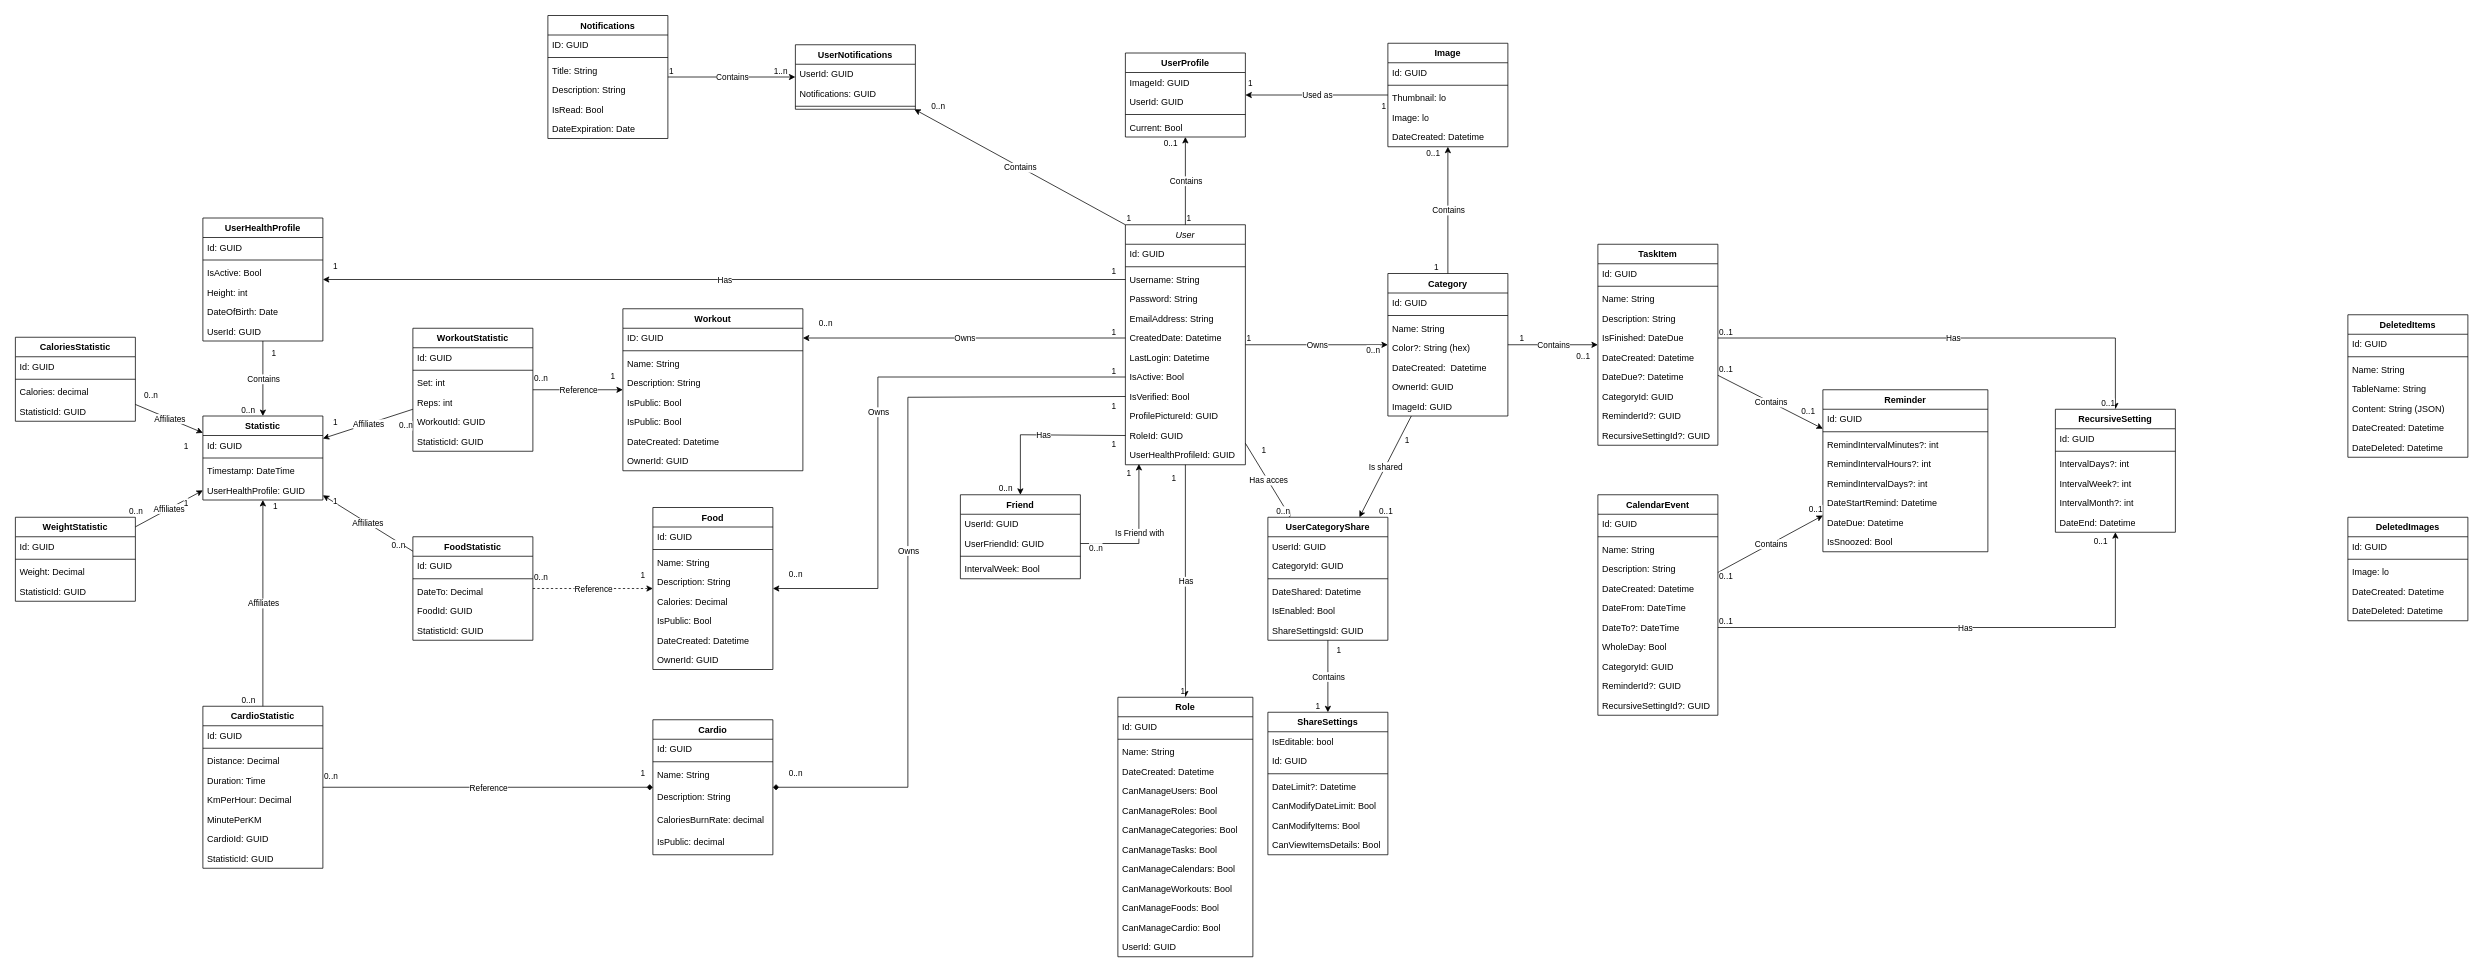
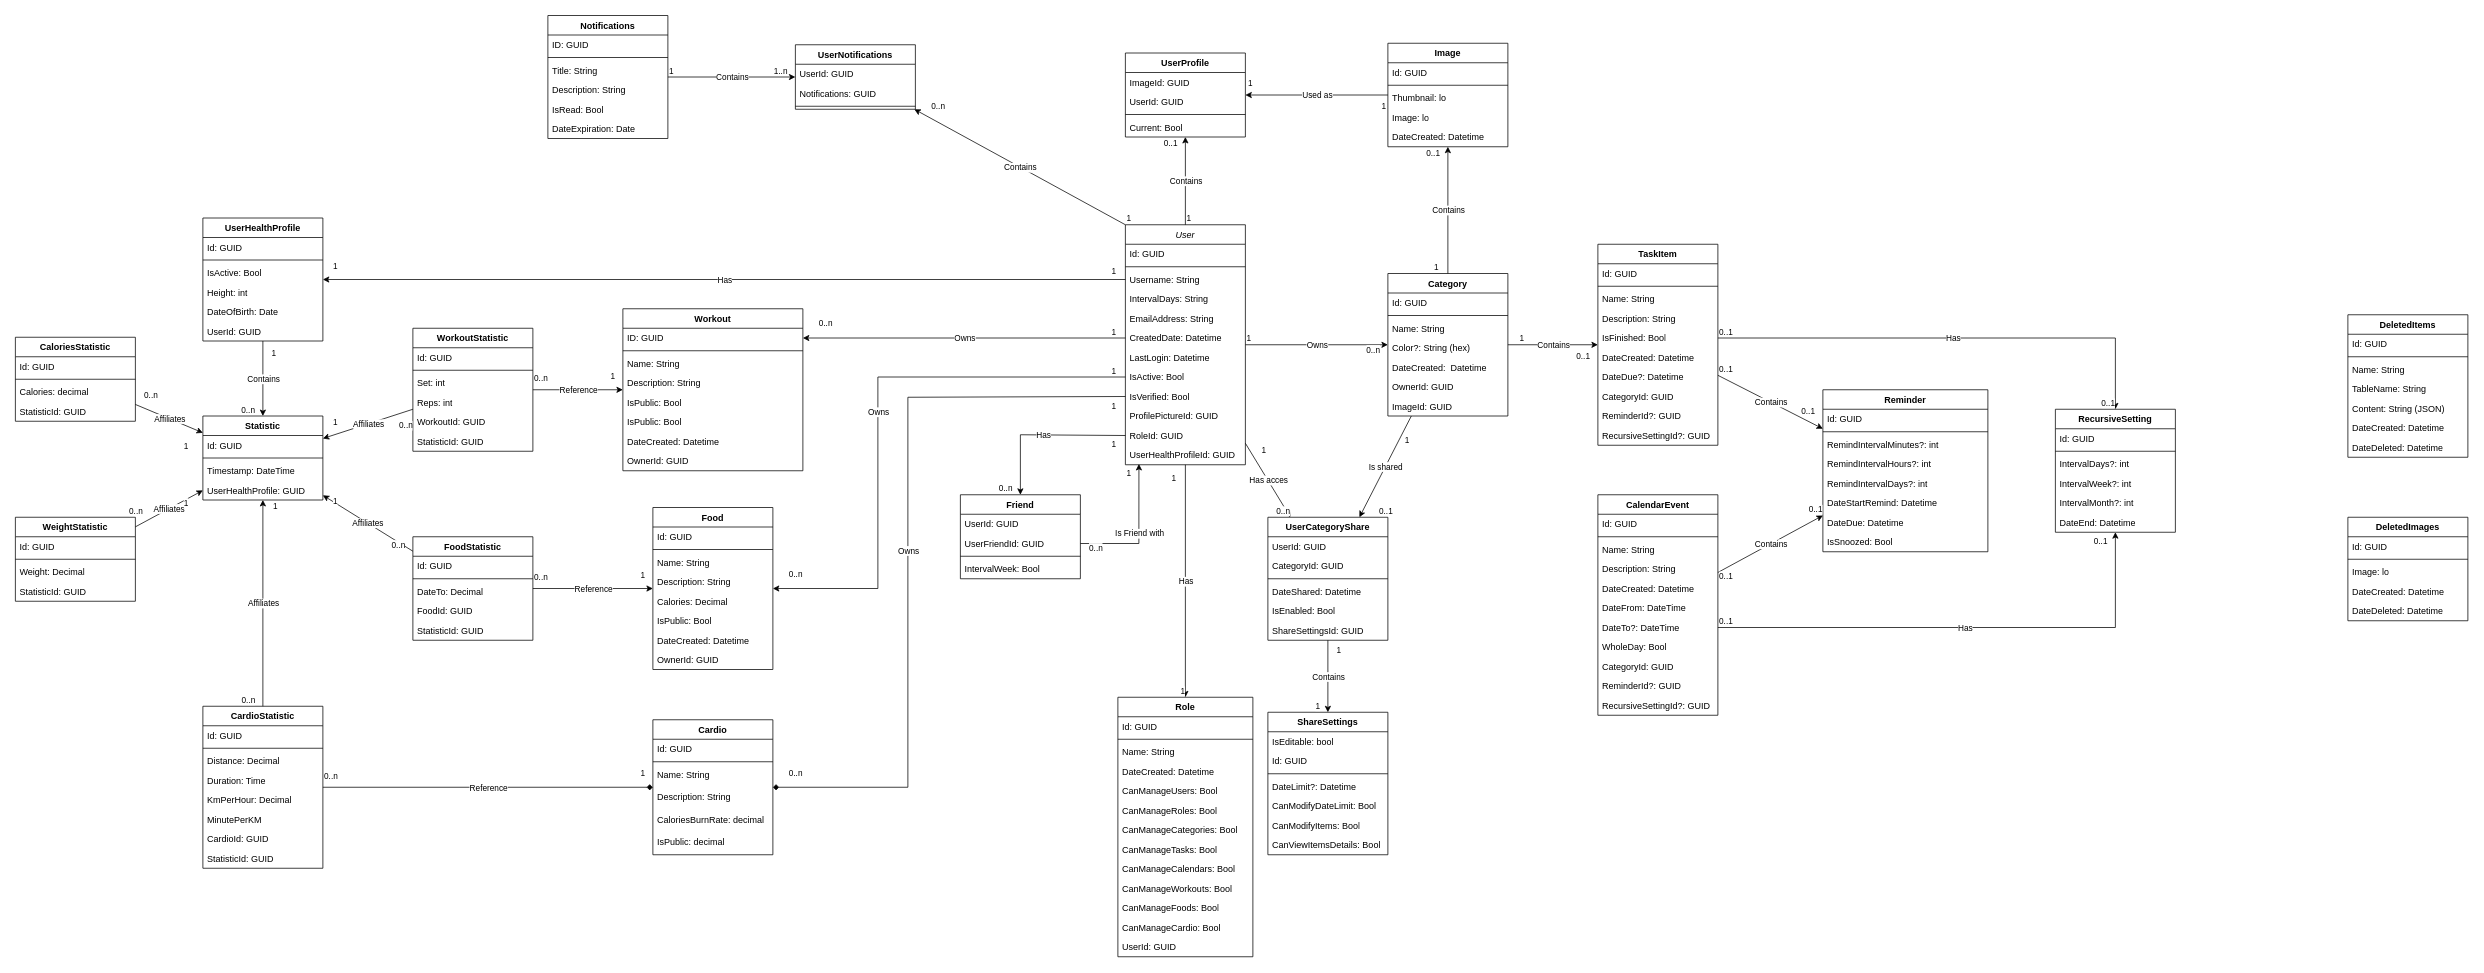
node "Password: String": label "Password: String" -> "IntervalDays: String"
node "IsFinished: DateDue": label "IsFinished: DateDue" -> "IsFinished: Bool"
edge "FoodStatistic" -> "Food": style dashed -> solid
